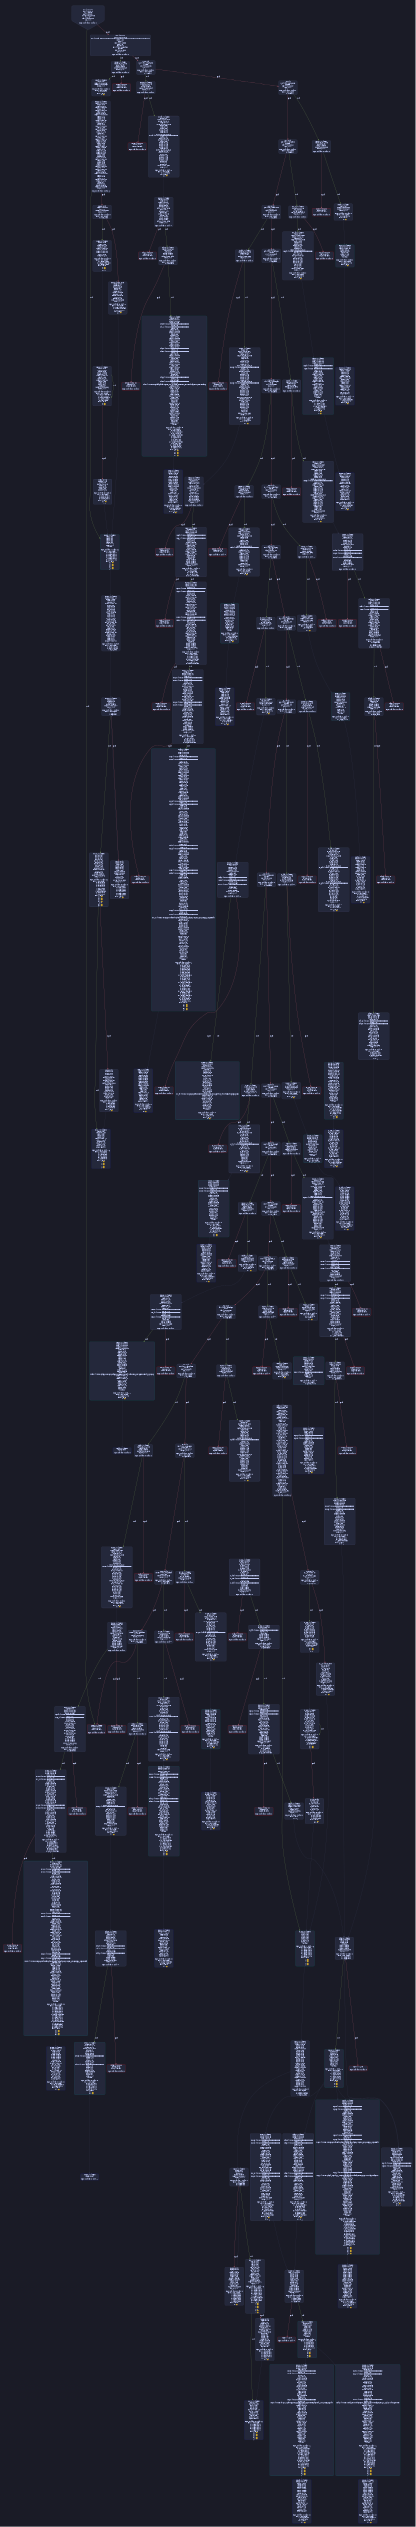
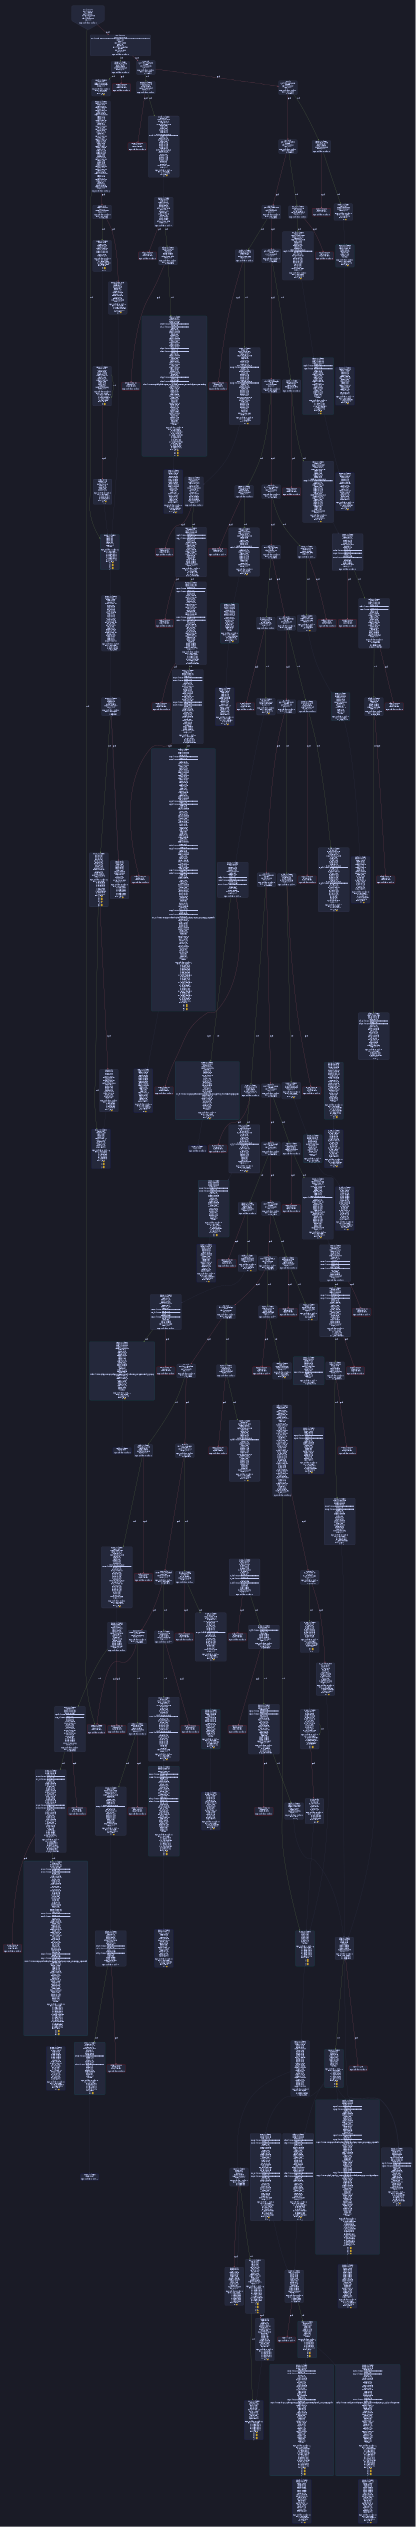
node "[0420] JUMPDEST [0421] STOP Stack size req: 0, sizeΔ: 0": added
